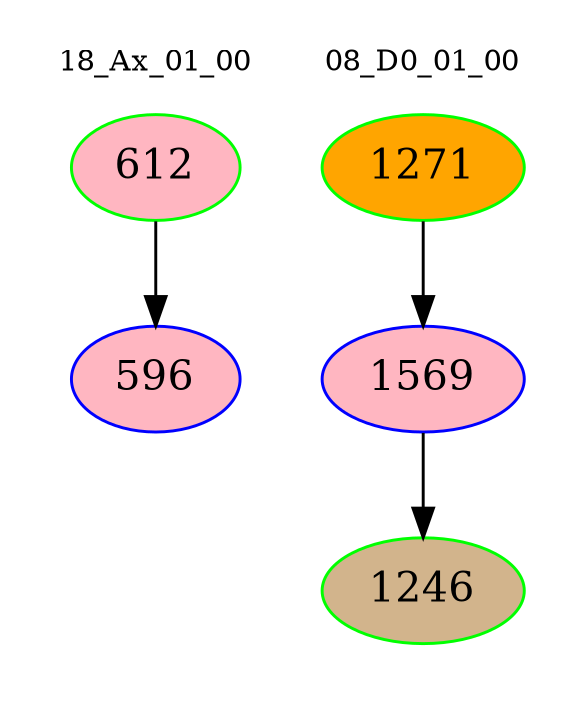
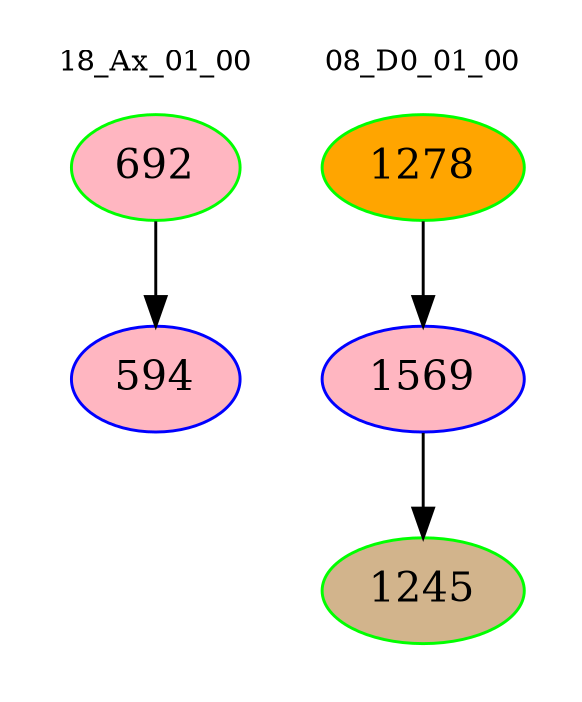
node "612": label "612" -> "692"
node "1271": label "1271" -> "1278"
node "596": label "596" -> "594"
node "1246": label "1246" -> "1245"
